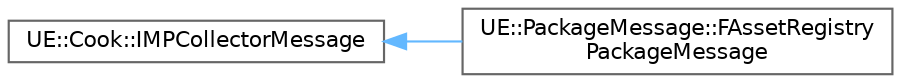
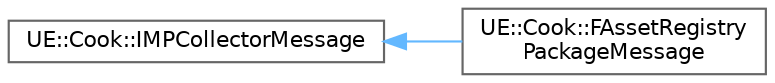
node "UE::PackageMessage::FAssetRegistry PackageMessage": label "UE::PackageMessage::FAssetRegistry PackageMessage" -> "UE::Cook::FAssetRegistry PackageMessage"
